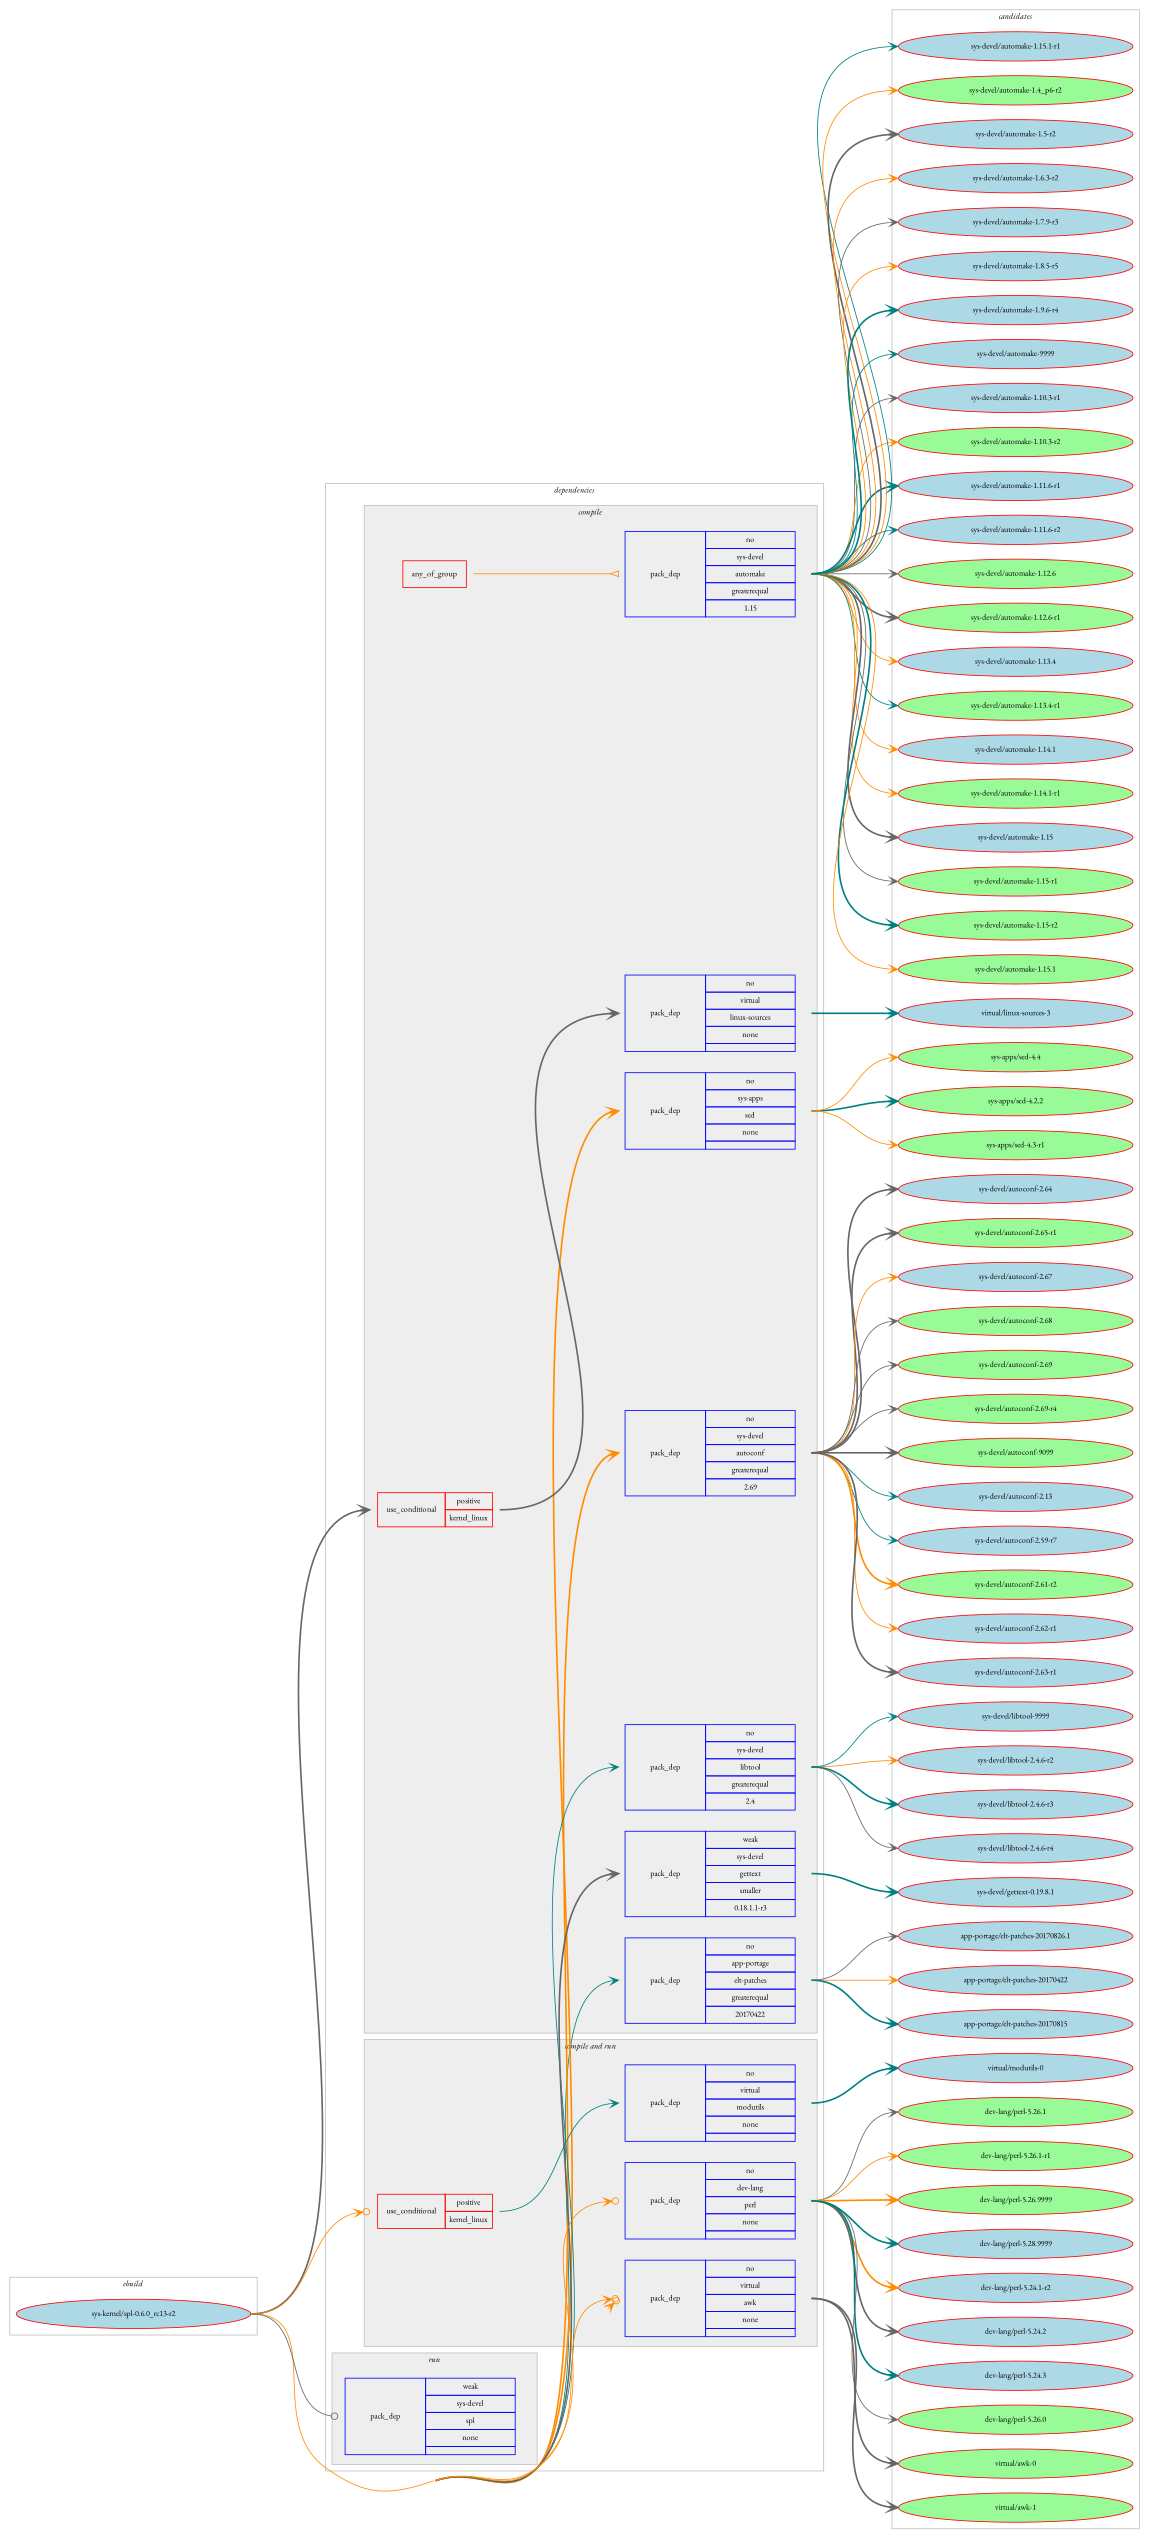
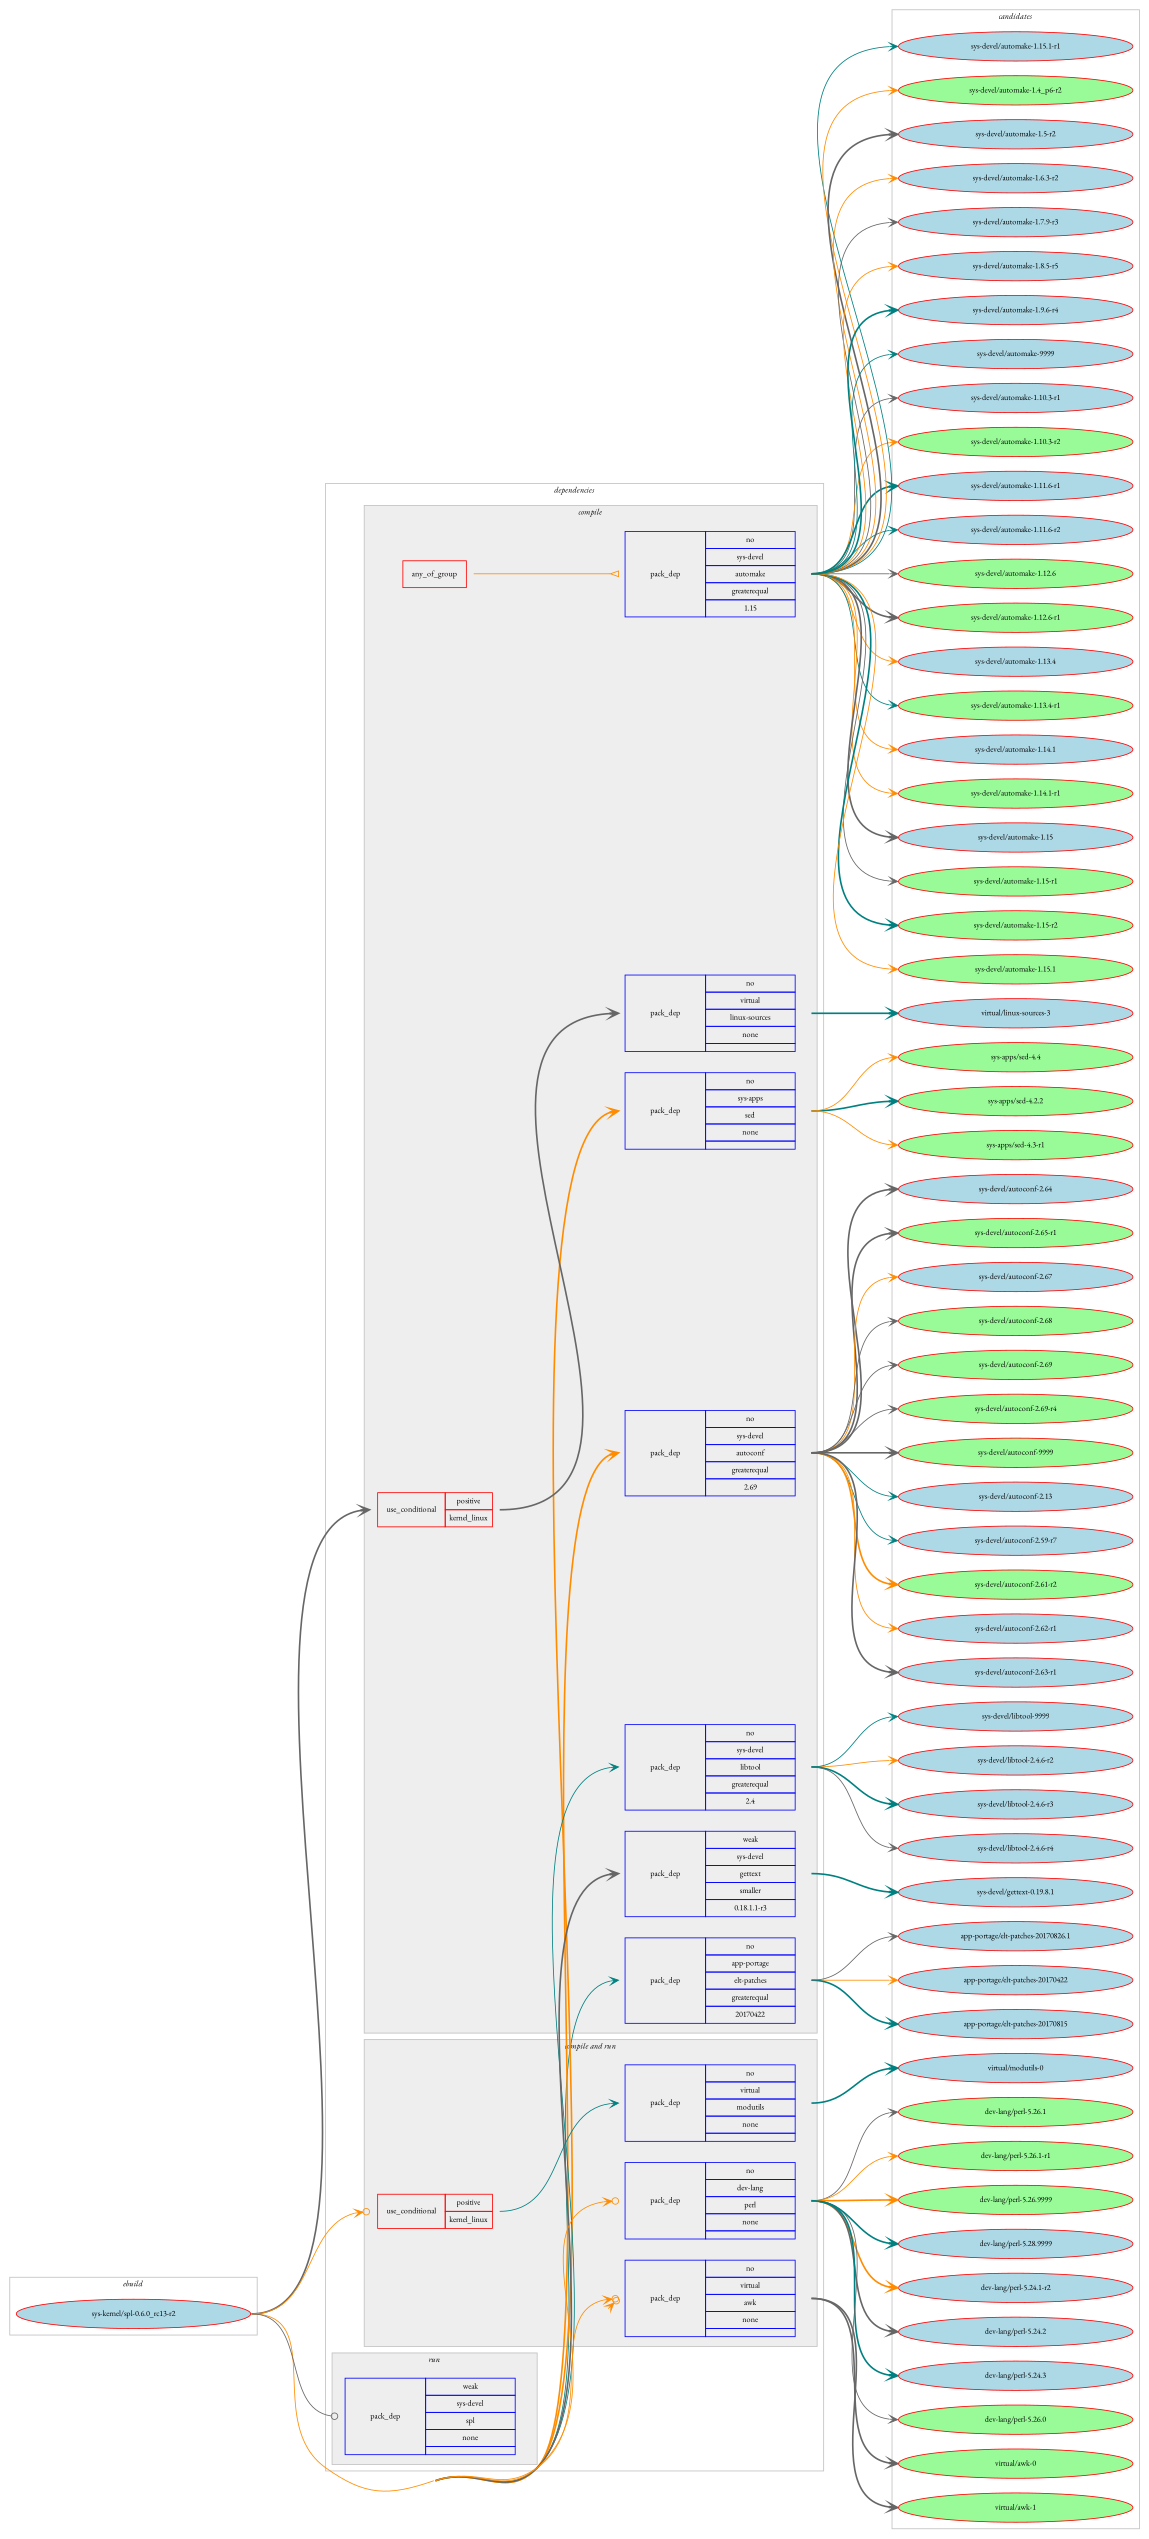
node "sys-devel/autoconf-9099": label "sys-devel/autoconf-9099" -> "sys-devel/autoconf-9999"
